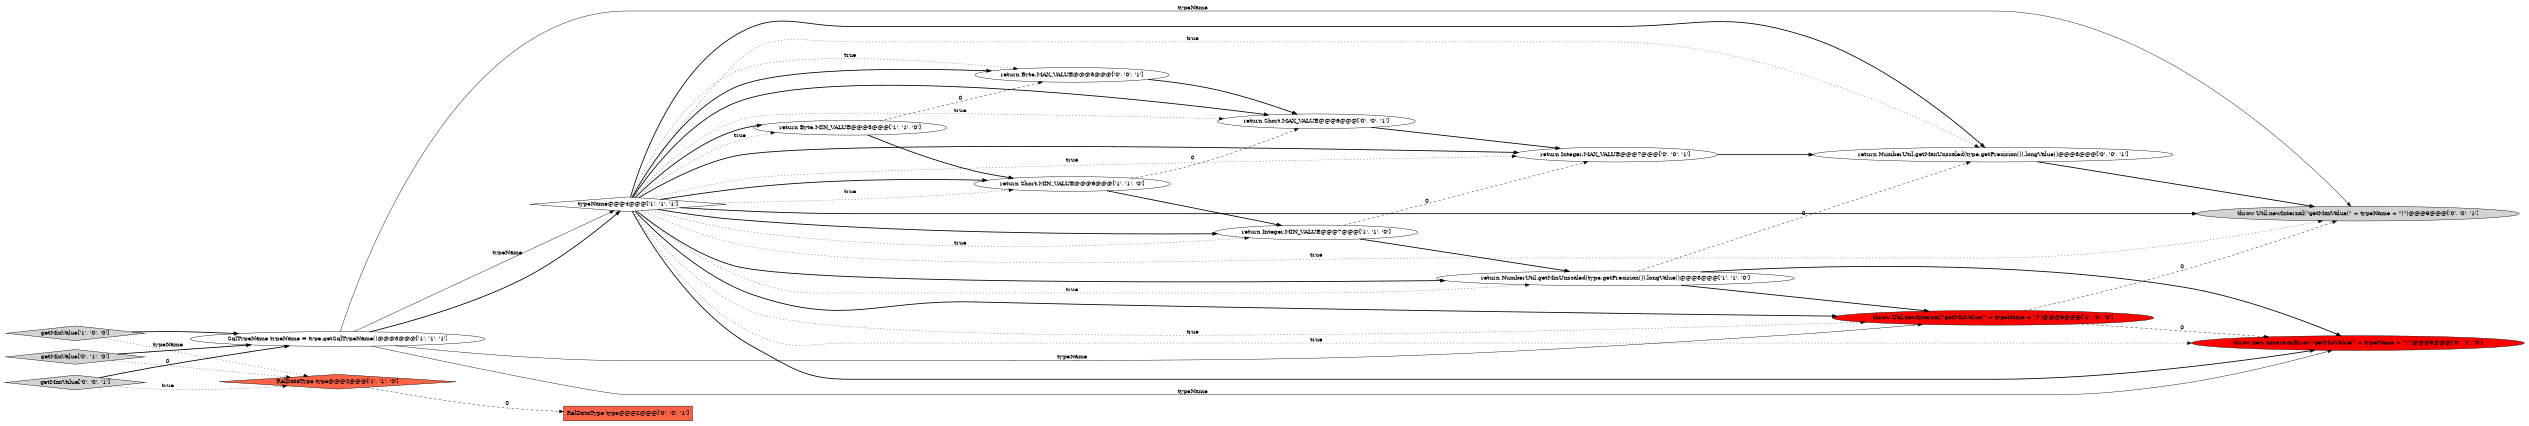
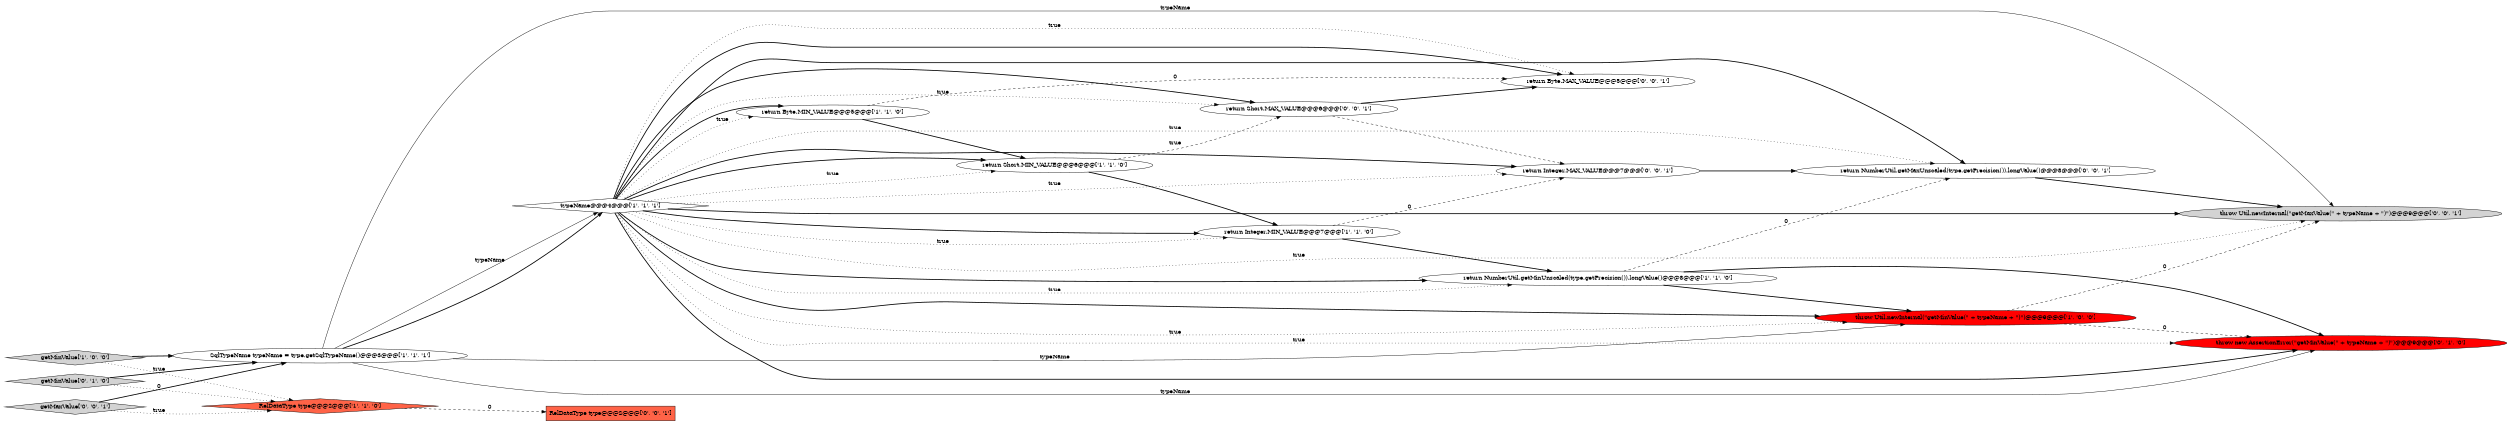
edge "return Byte.MAX_VALUE@@@5@@@['0', '0', '1']" -> "return Short.MAX_VALUE@@@6@@@['0', '0', '1']": reversed
edge "return Short.MAX_VALUE@@@6@@@['0', '0', '1']" -> "return Integer.MAX_VALUE@@@7@@@['0', '0', '1']": style bold -> dashed
edge "return Short.MIN_VALUE@@@6@@@['1', '1', '0']" -> "return Short.MAX_VALUE@@@6@@@['0', '0', '1']": label "0" -> "true"
edge "getMinValue['1', '0', '0']" -> "RelDataType type@@@2@@@['1', '1', '0']": label "typeName" -> "true"
